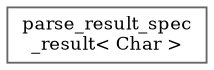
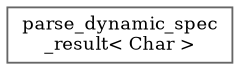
node "parse_result_spec _result< Char >": label "parse_result_spec _result< Char >" -> "parse_dynamic_spec _result< Char >"
